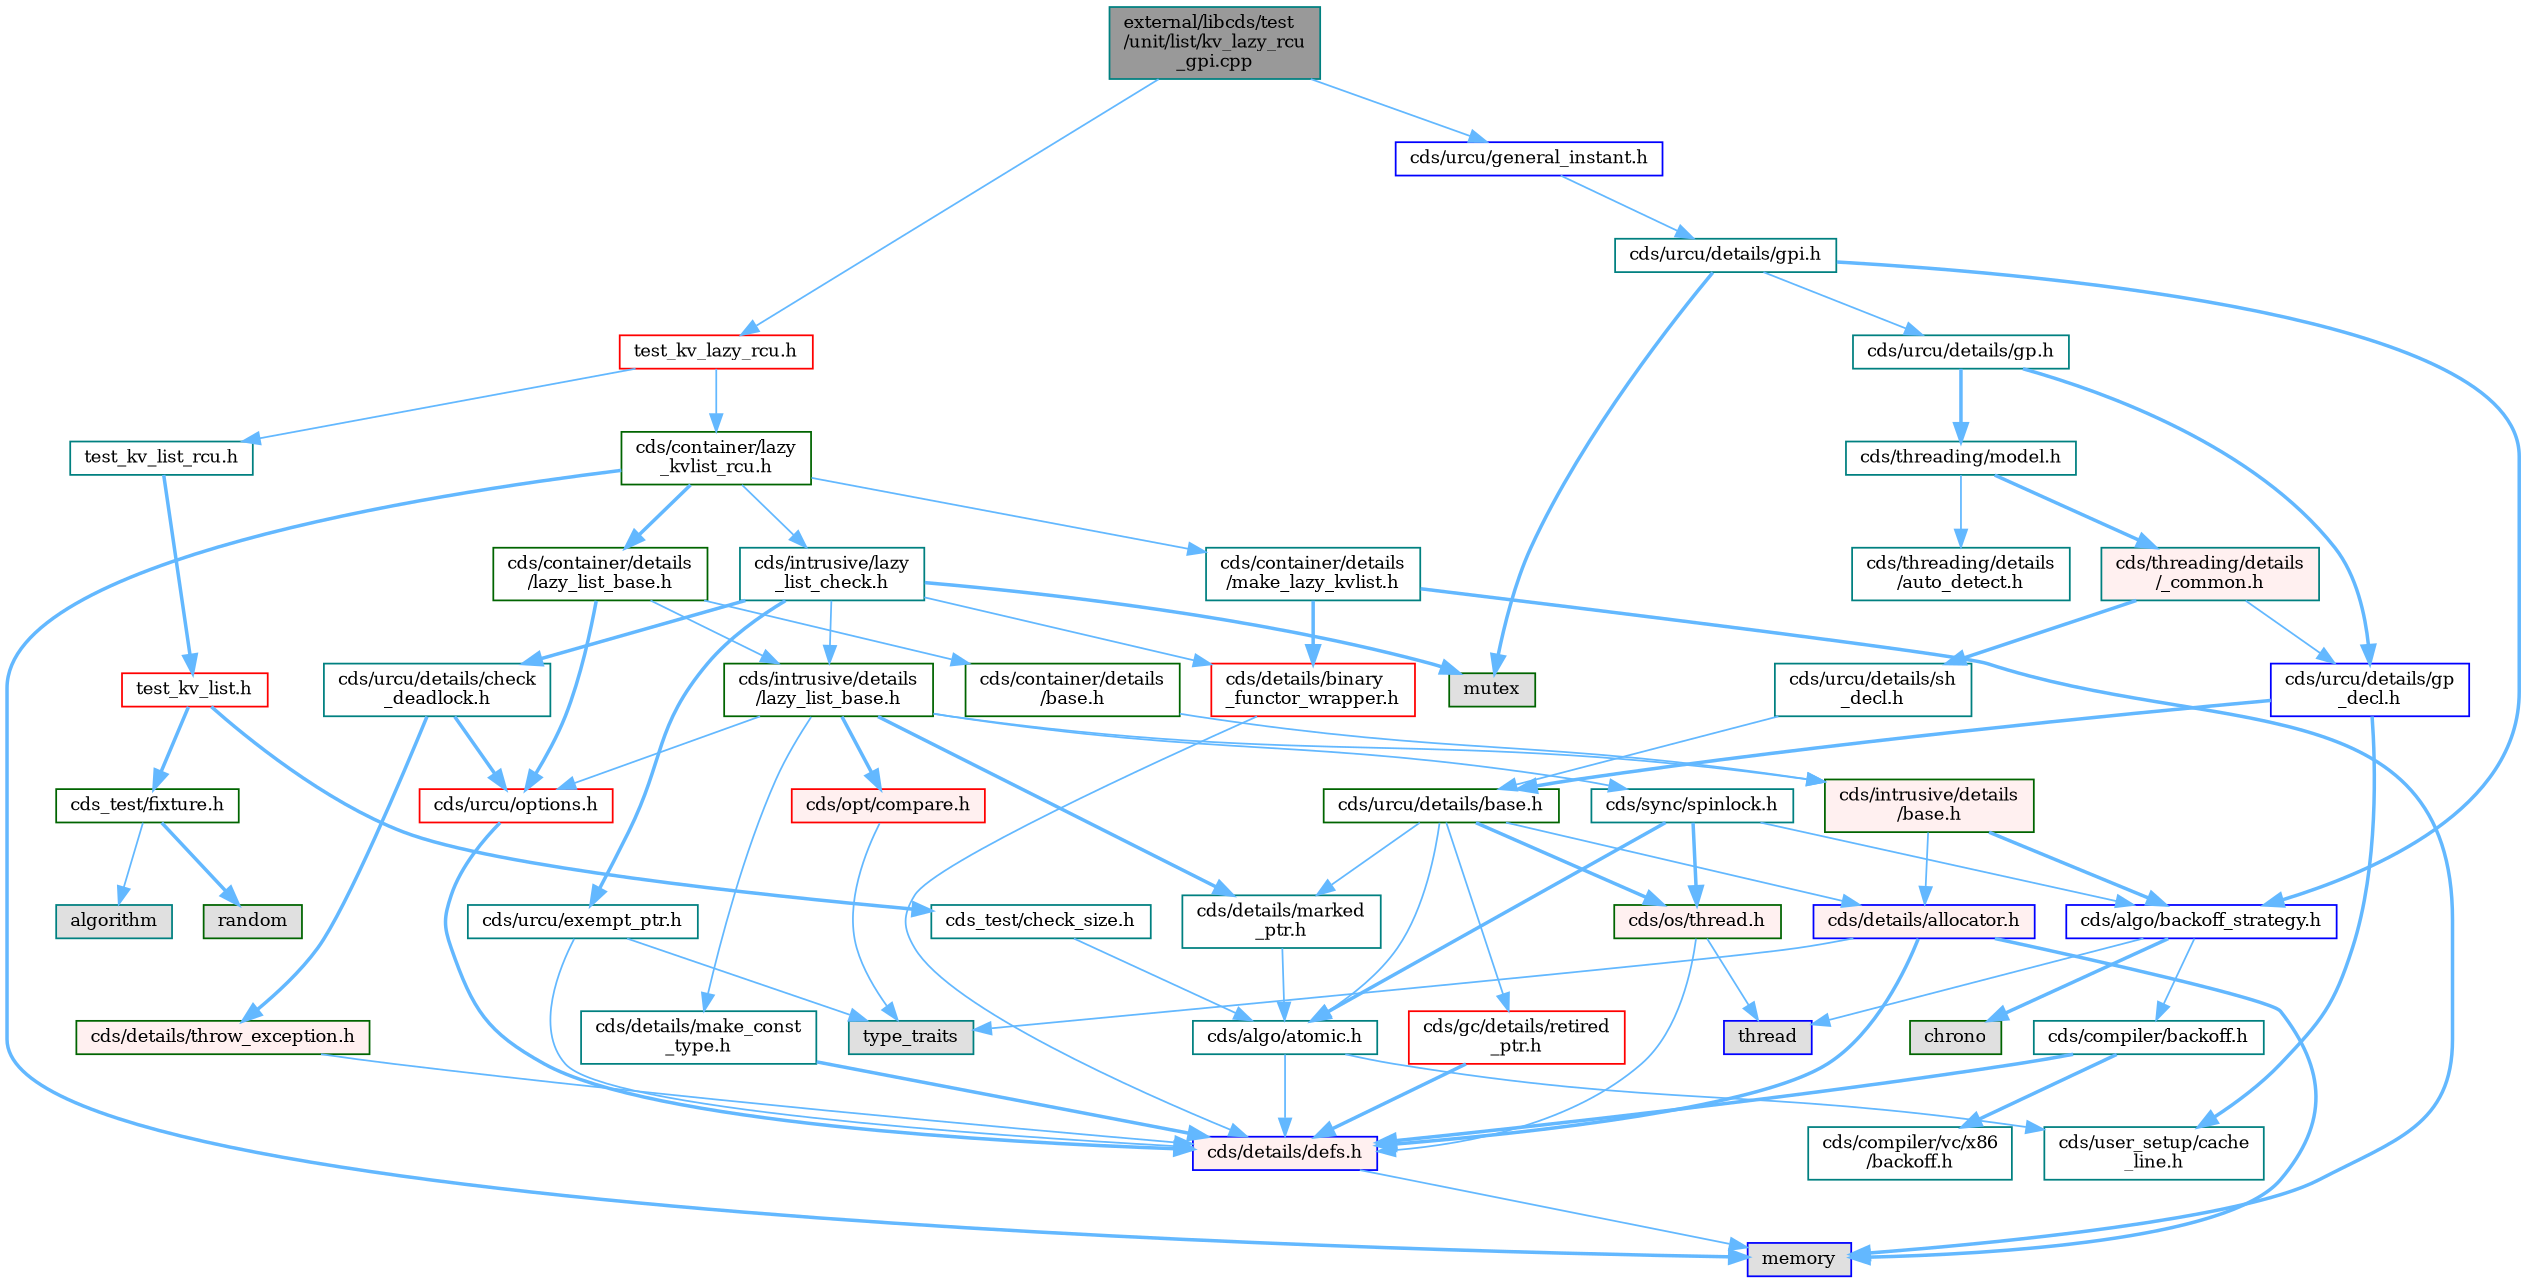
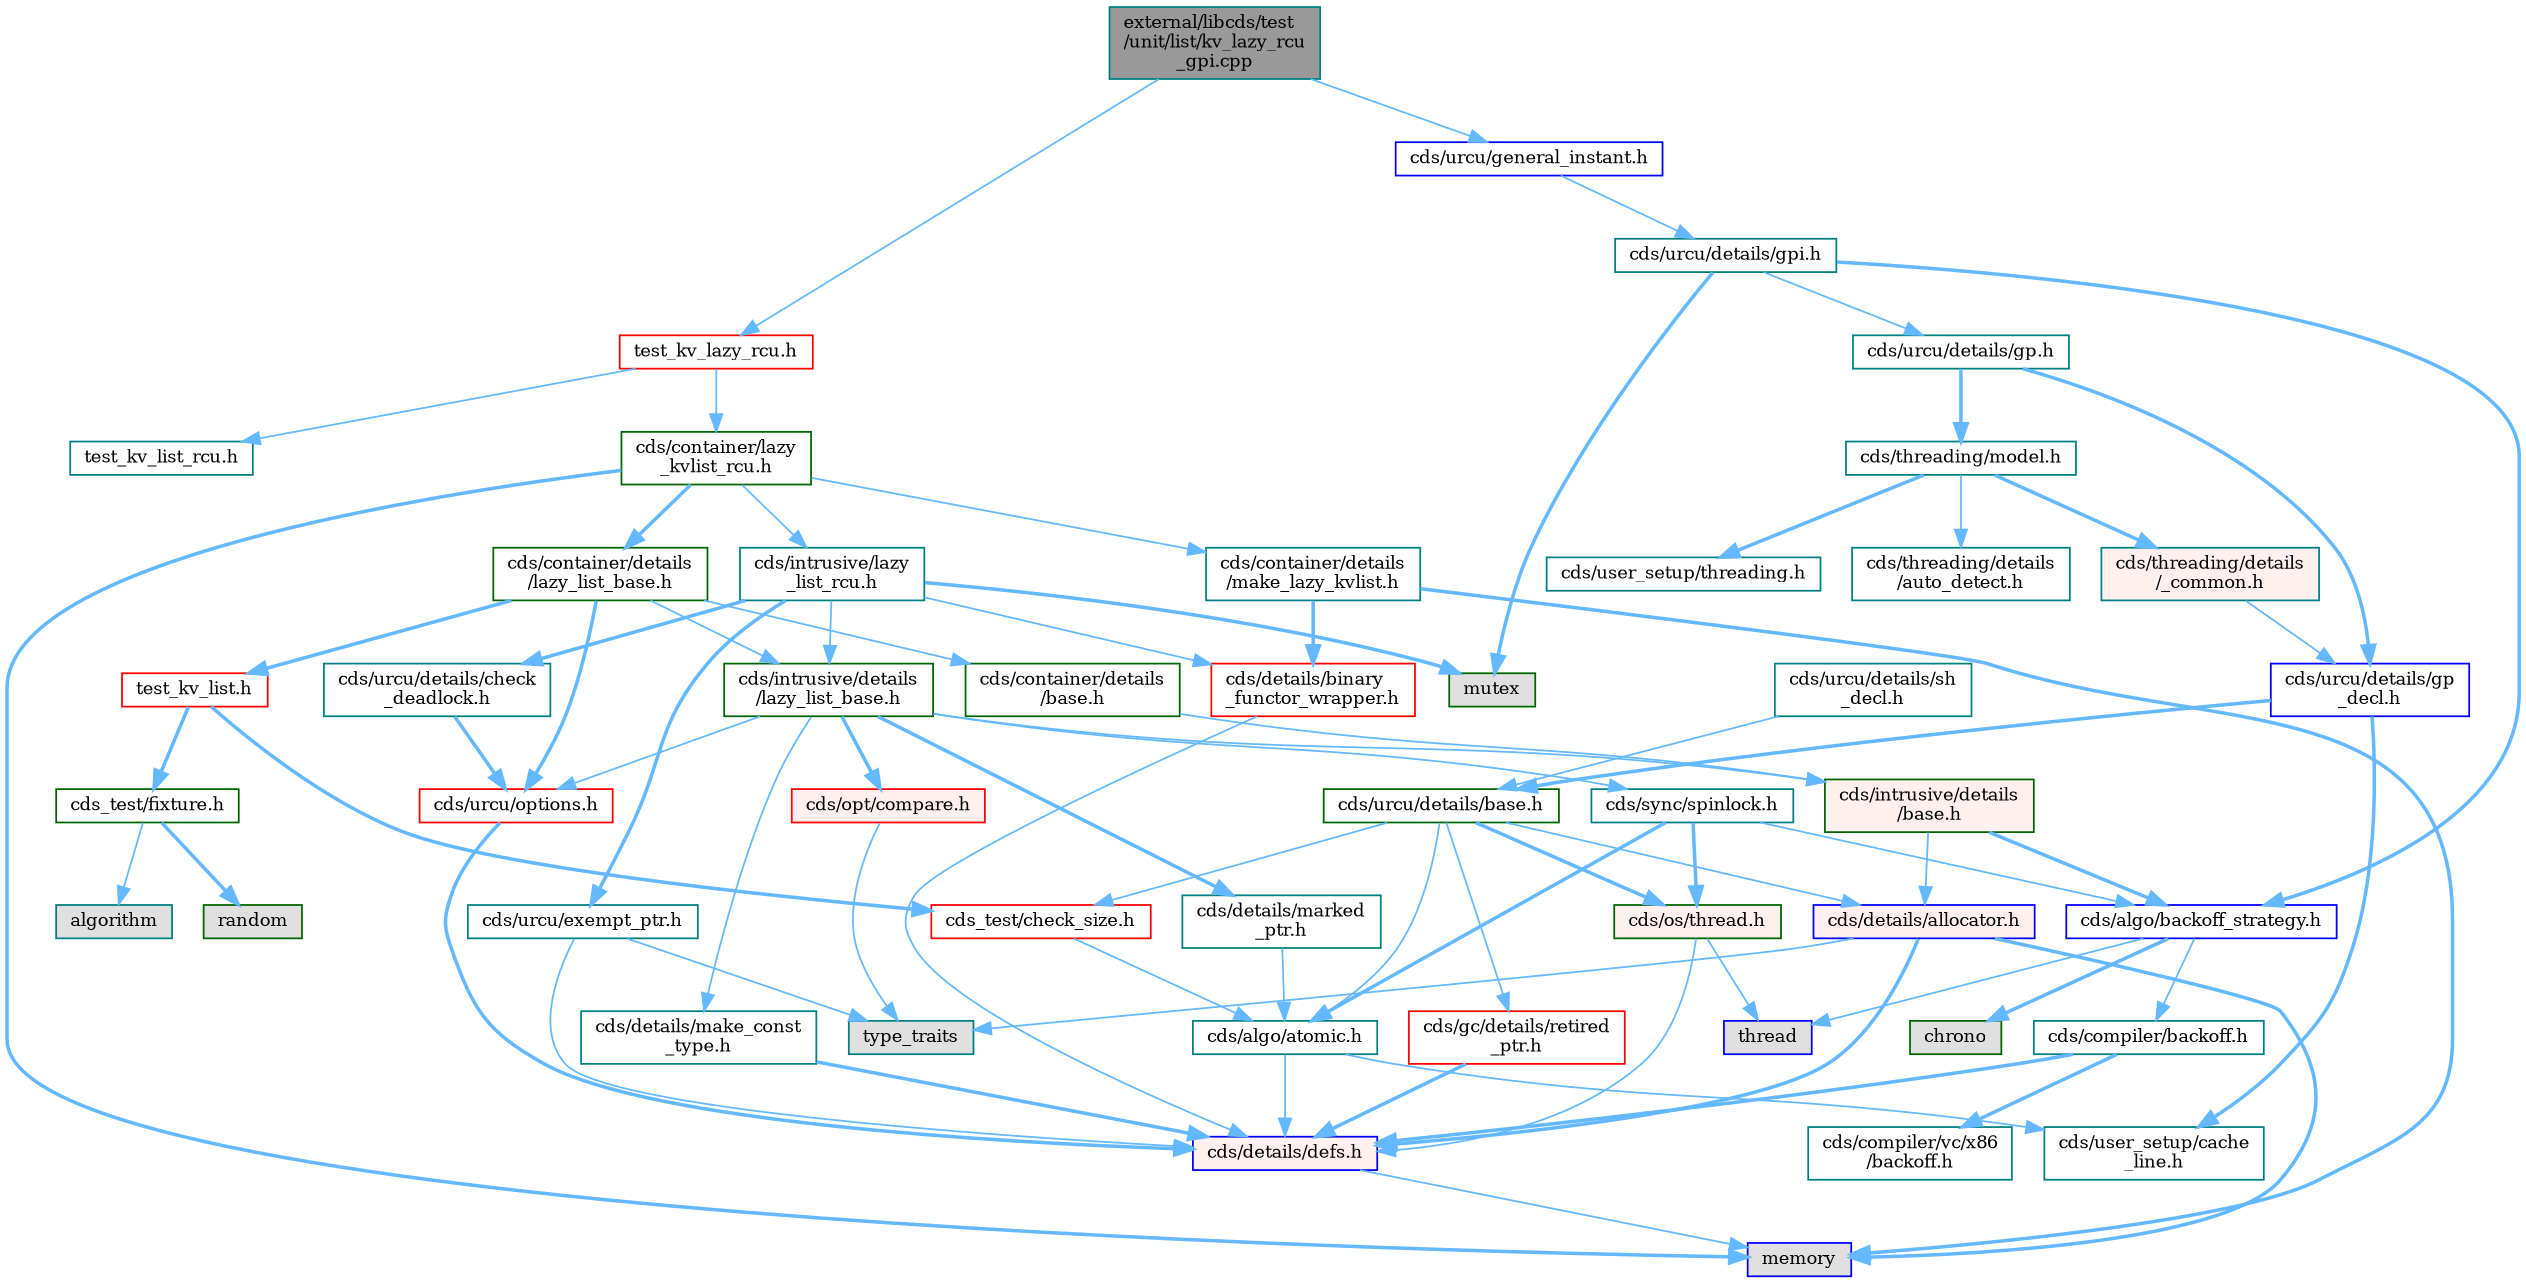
edge "test_kv_list_rcu.h" -> "test_kv_list.h": now "cds/container/details /lazy_list_base.h" -> "test_kv_list.h"
node "cds/intrusive/lazy _list_check.h": label "cds/intrusive/lazy _list_check.h" -> "cds/intrusive/lazy _list_rcu.h"
node "cds/user_setup/threading.h": added
edge "cds/threading/details /_common.h" -> "cds/urcu/details/sh _decl.h": removed
edge "cds/urcu/details/base.h" -> "cds/details/marked _ptr.h": now "cds/urcu/details/base.h" -> "cds_test/check_size.h"
node "cds_test/check_size.h": color teal -> red
node "cds/details/throw_exception.h": removed
